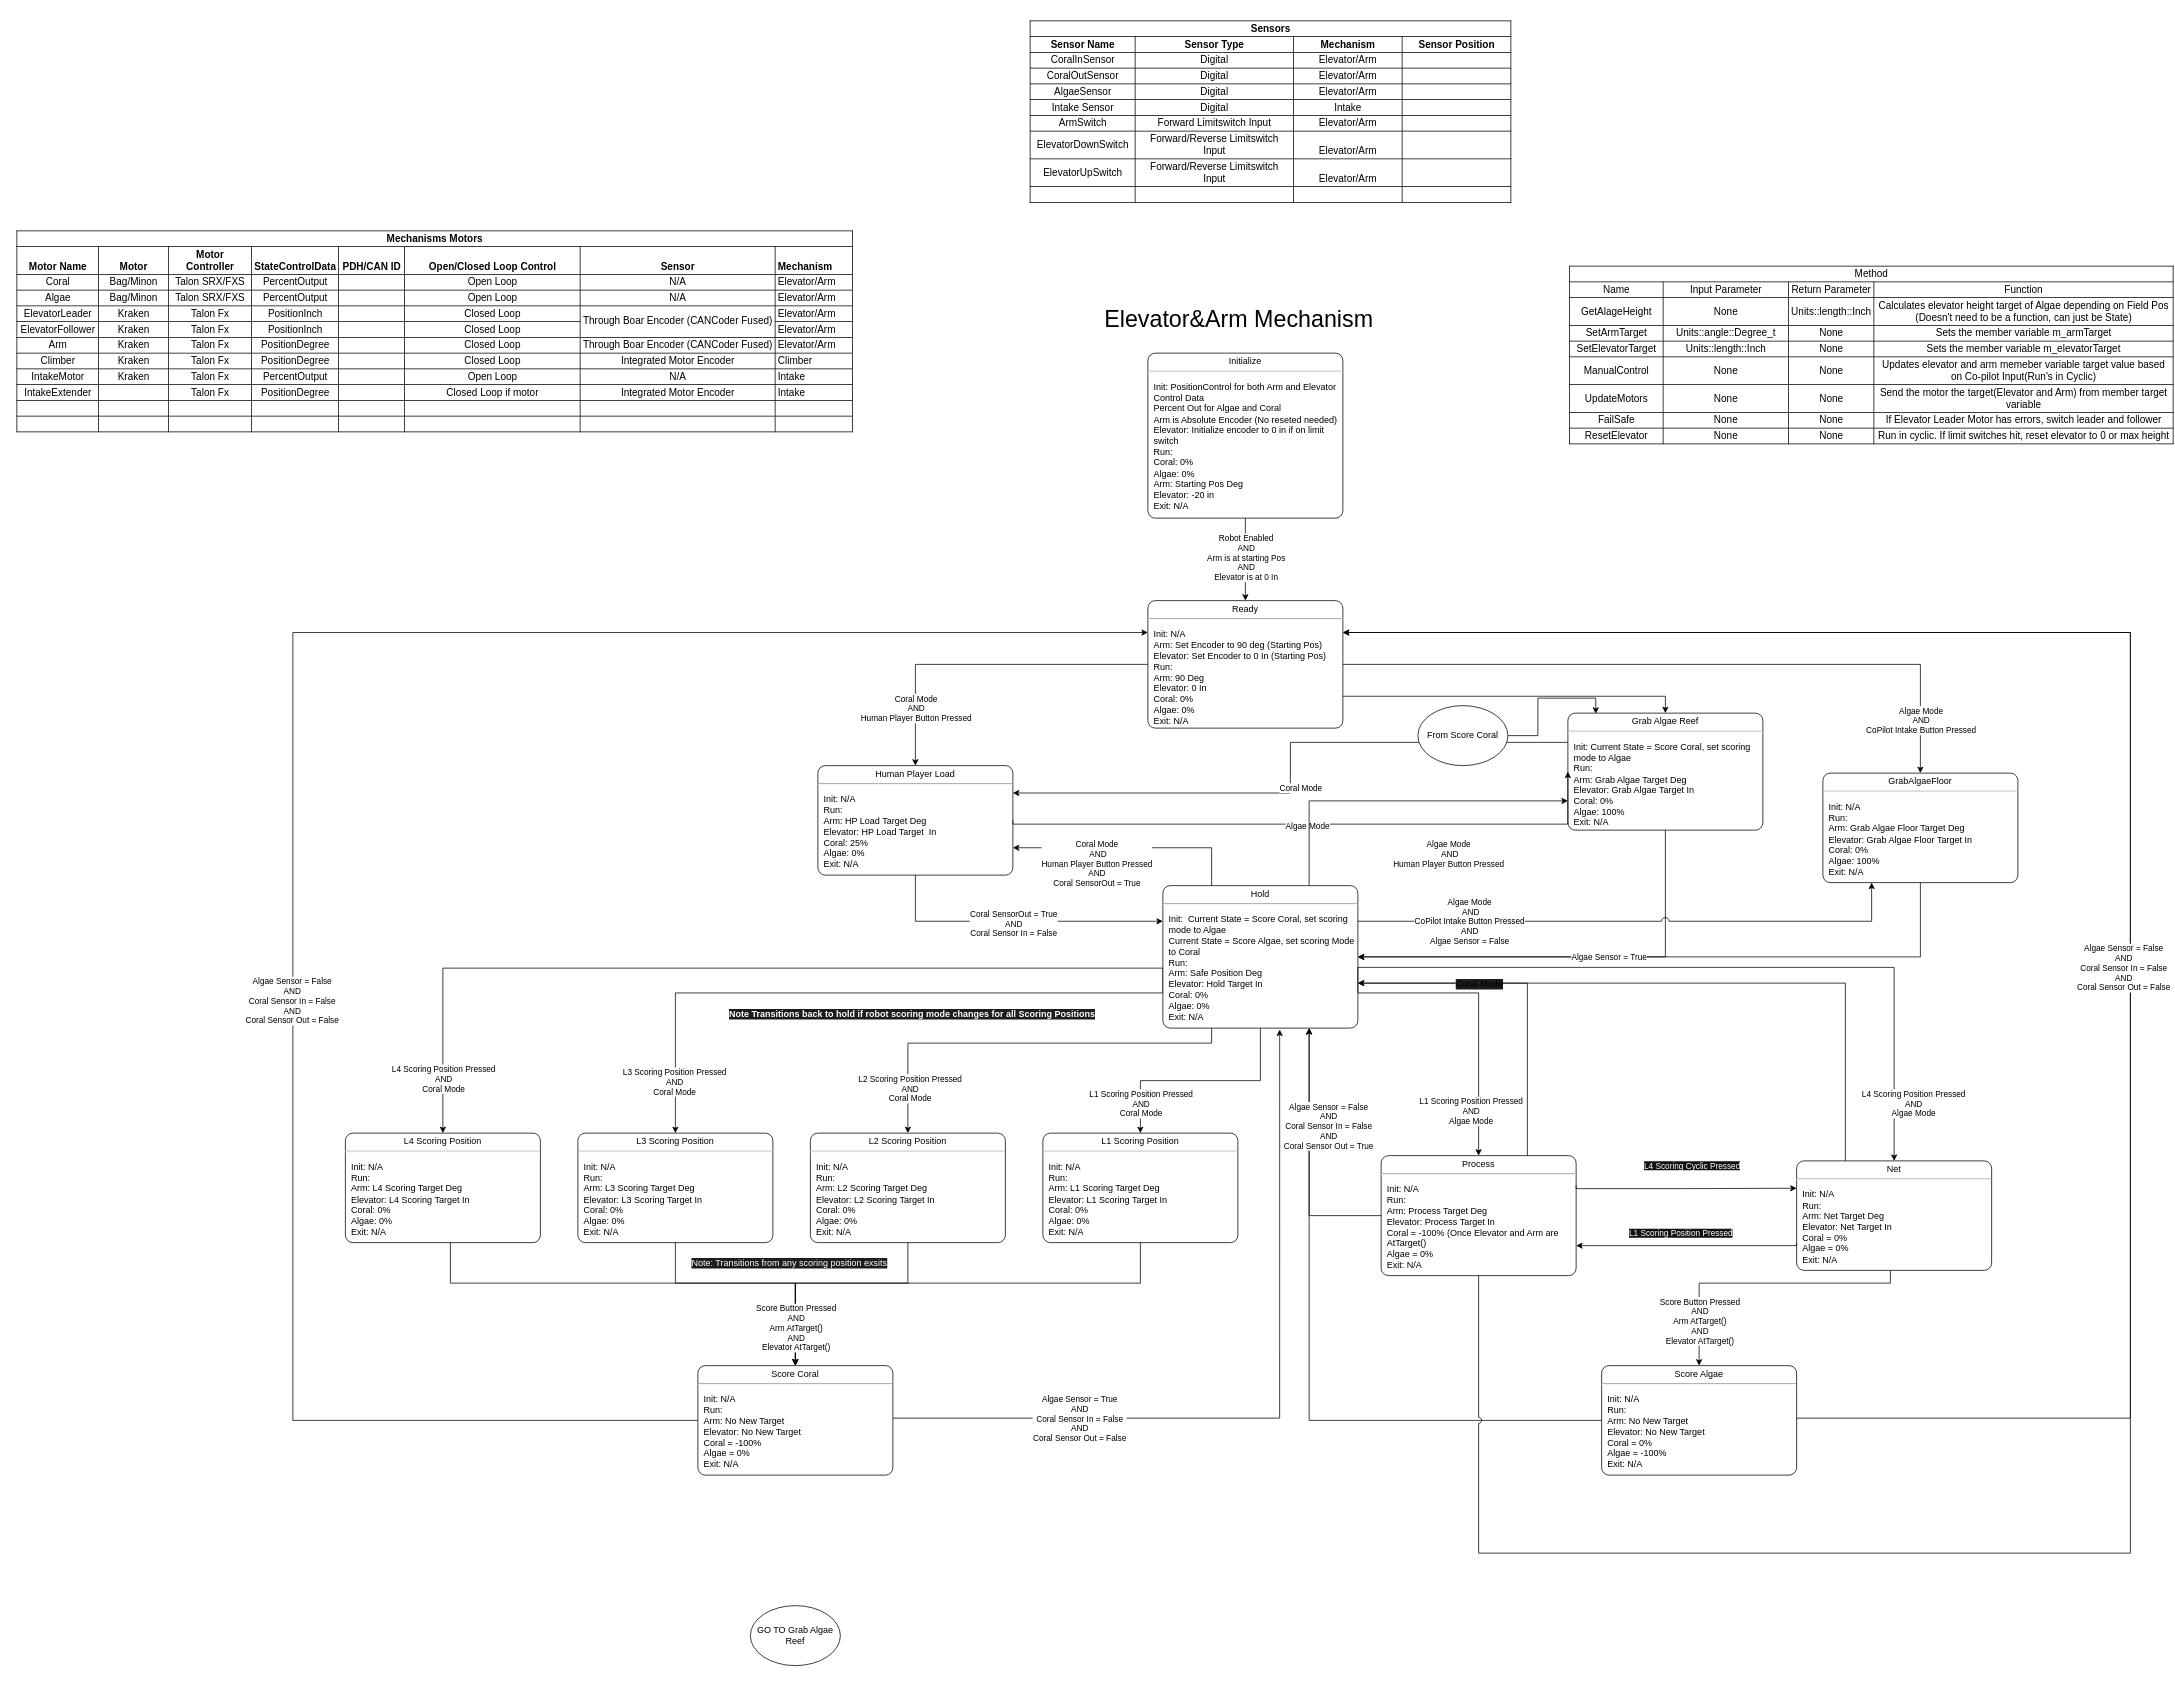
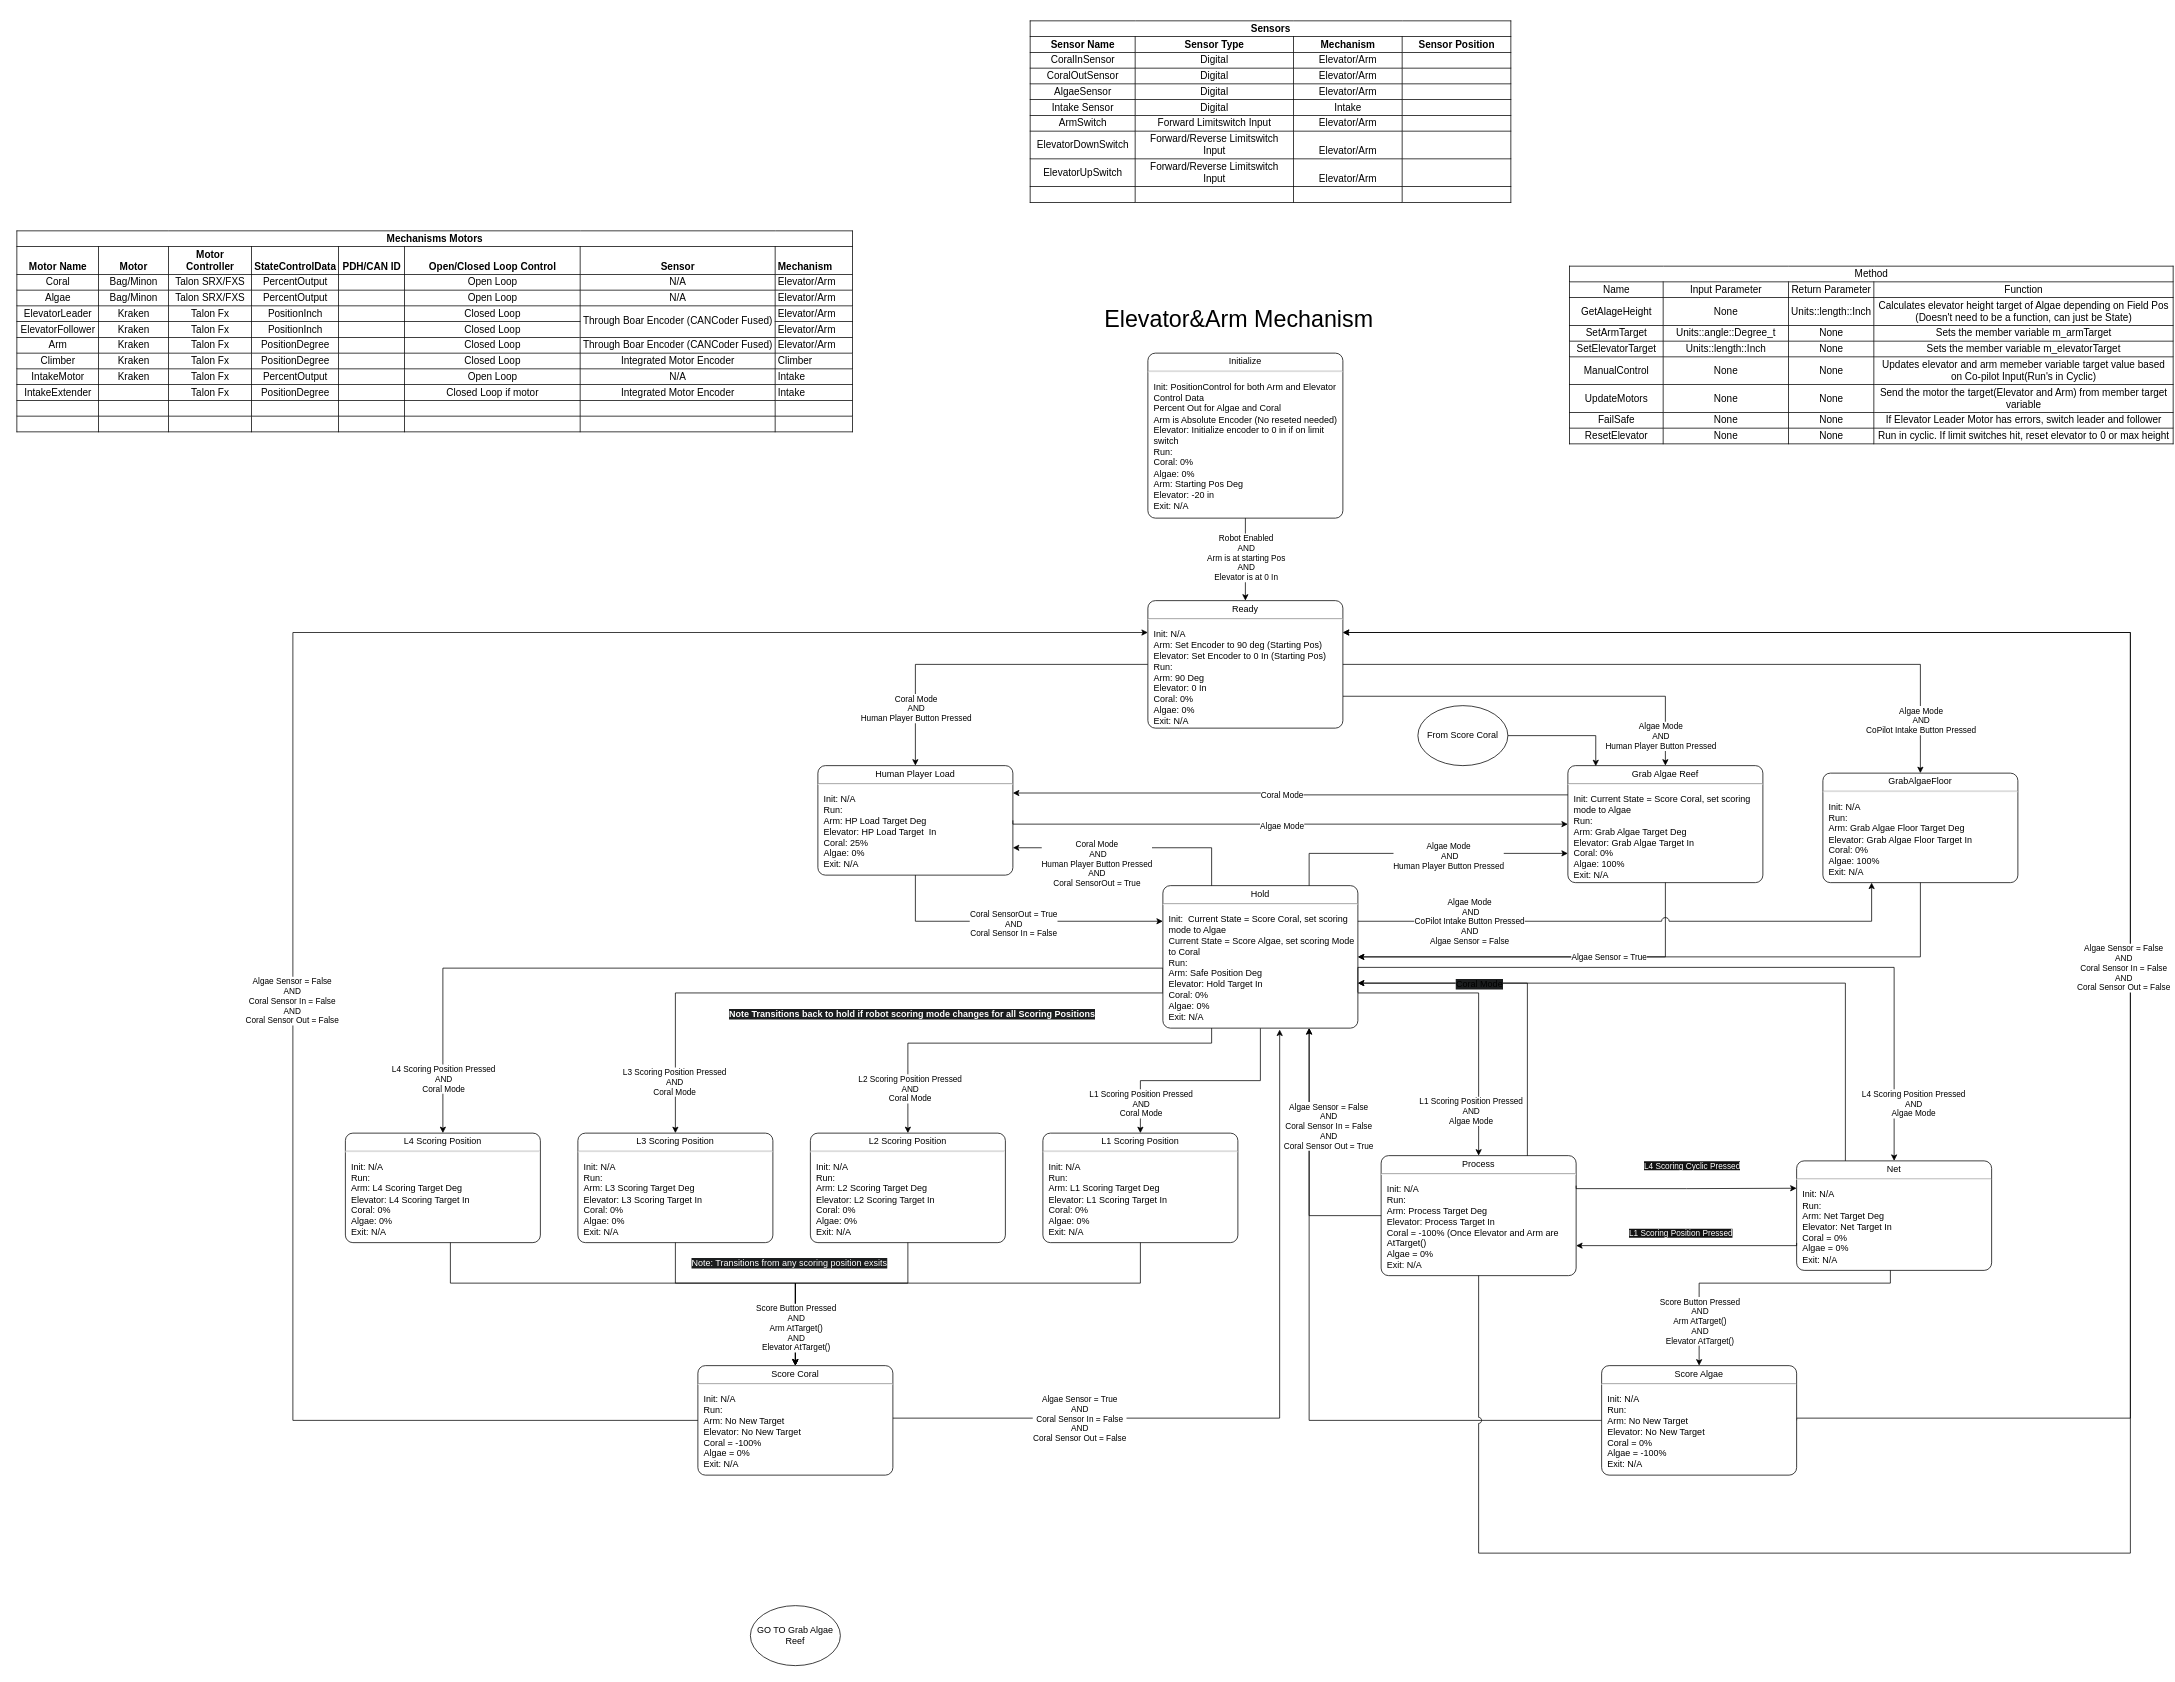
node "Grab Algae Reef Init: Current State = Score Coral, set scoring mode to Algae Run: Arm: Grab Algae Target Deg Elevator: Grab Algae Target In Coral: 0% Algae: 100% Exit: N/A": moved (1665, 771) -> (1665, 824)
